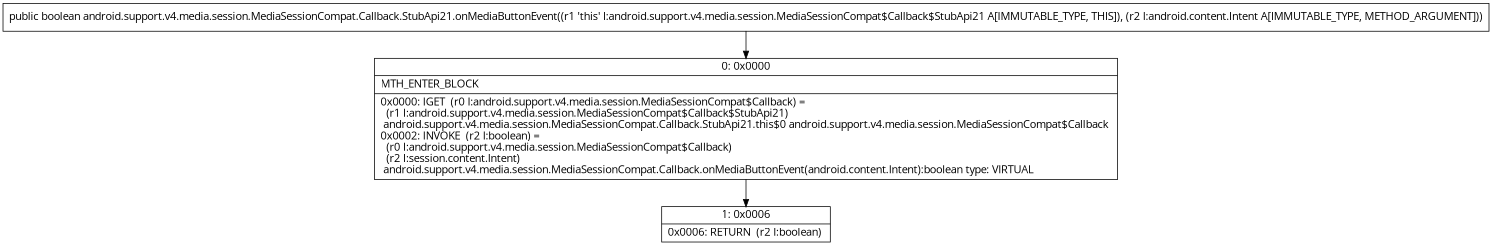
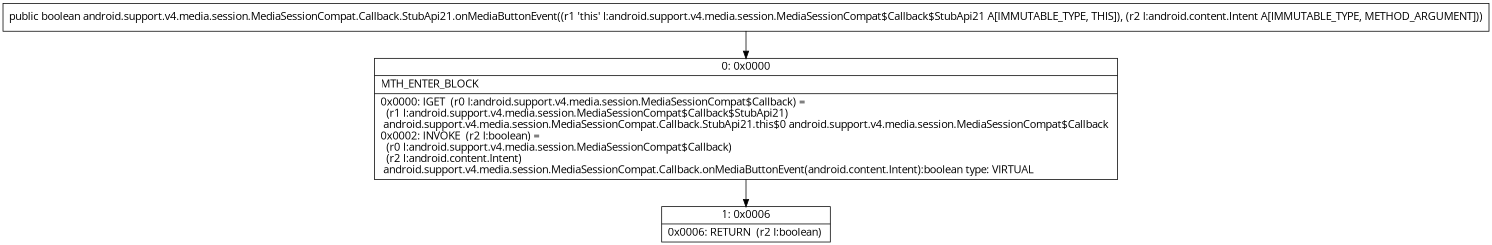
node "0: 0x0000": text "(r2 I:session.content.Intent)" -> "(r2 I:android.content.Intent)"
